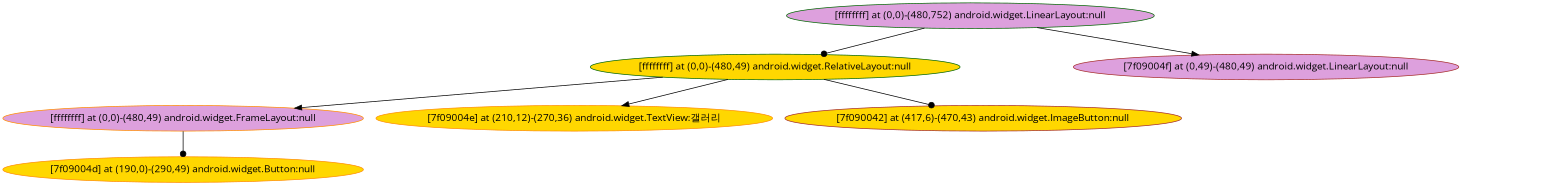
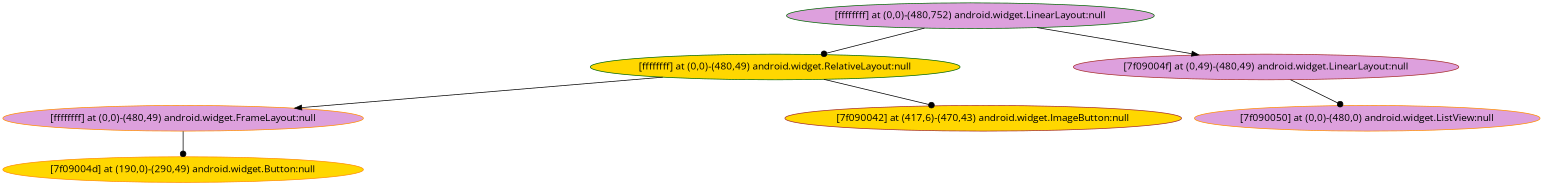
node "[7f09004e] at (210,12)-(270,36) android.widget.TextView:갤러리": removed
node "[7f090050] at (0,0)-(480,0) android.widget.ListView:null": added
